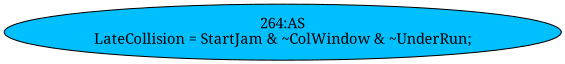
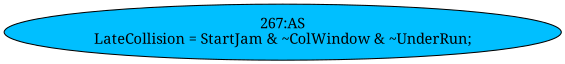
node "264:AS LateCollision = StartJam & ~ColWindow & ~UnderRun;": label "264:AS LateCollision = StartJam & ~ColWindow & ~UnderRun;" -> "267:AS LateCollision = StartJam & ~ColWindow & ~UnderRun;"
